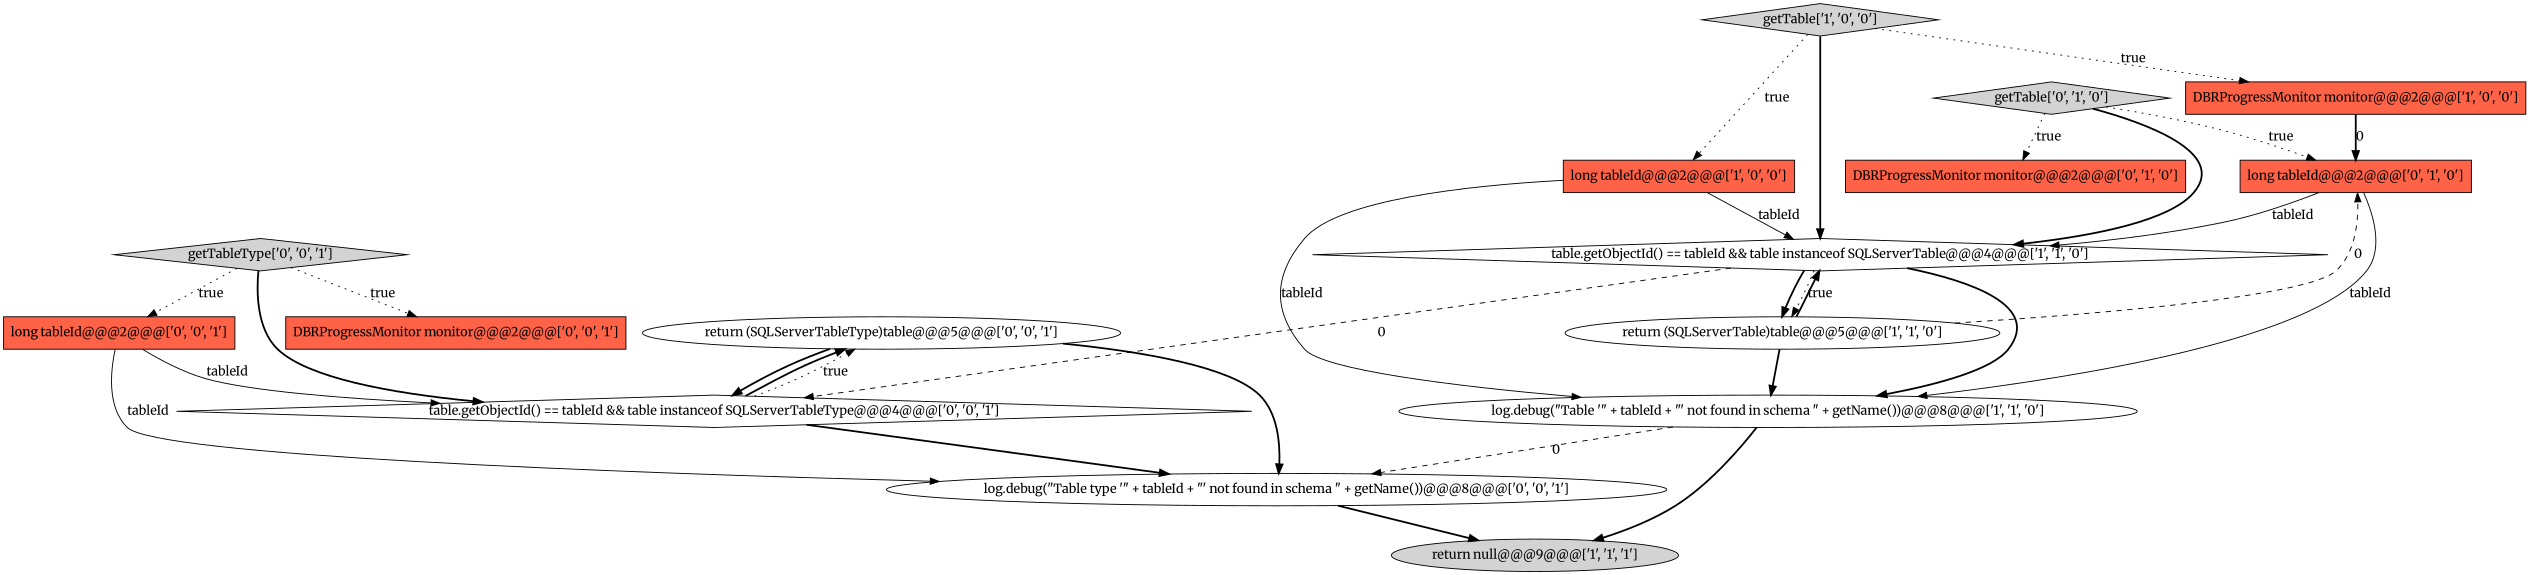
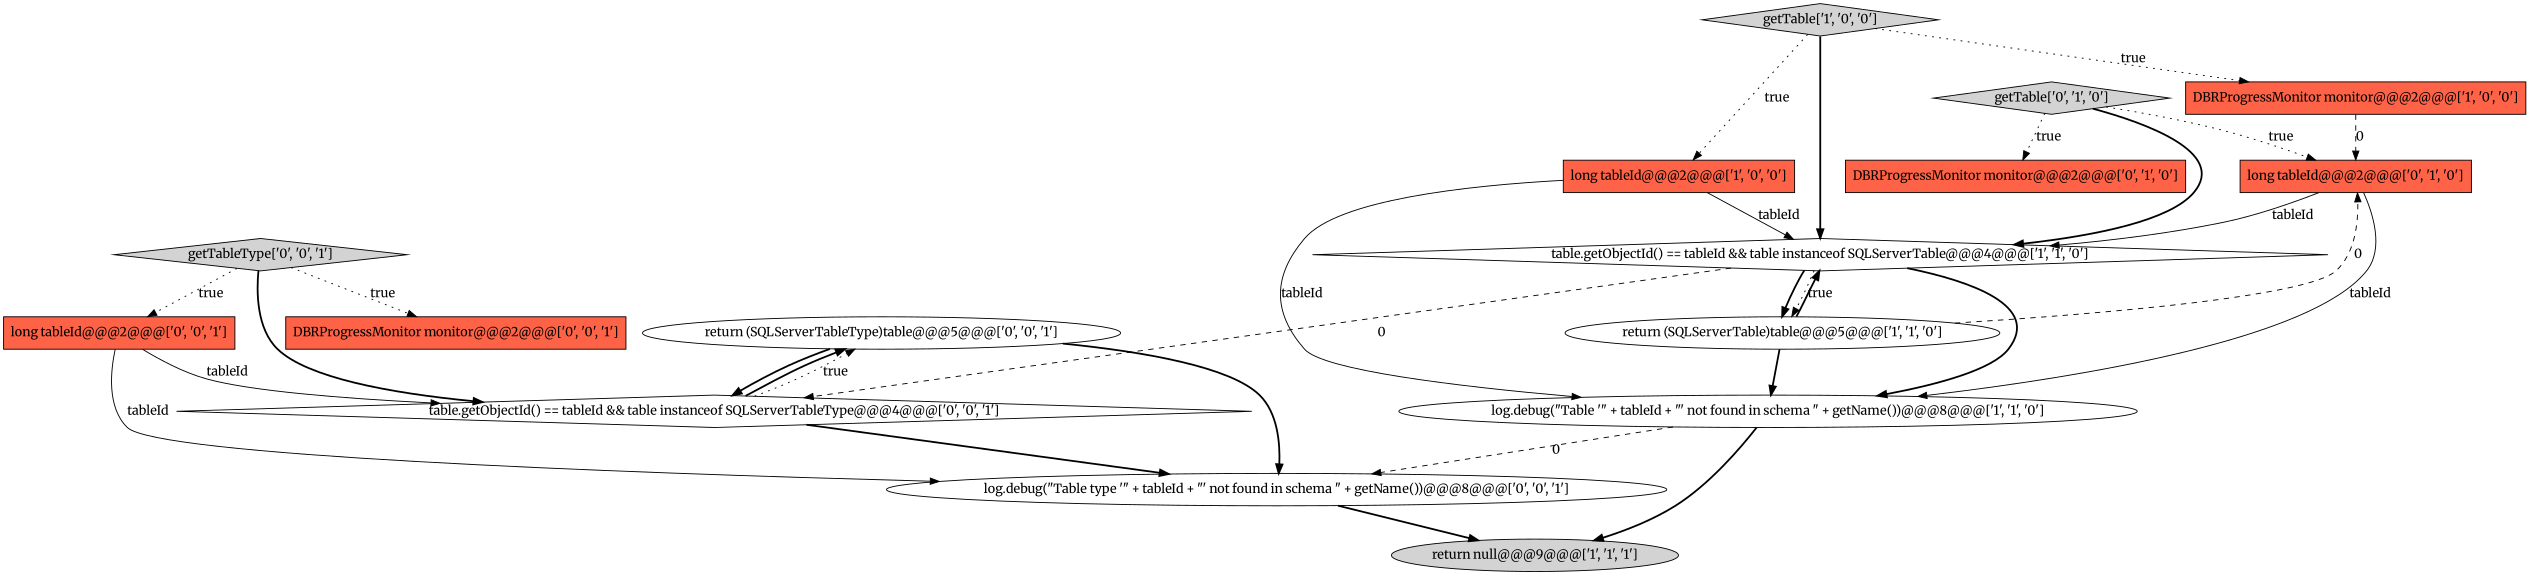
edge "DBRProgressMonitor monitor@@@2@@@['1', '0', '0']" -> "long tableId@@@2@@@['0', '1', '0']": style bold -> dashed
